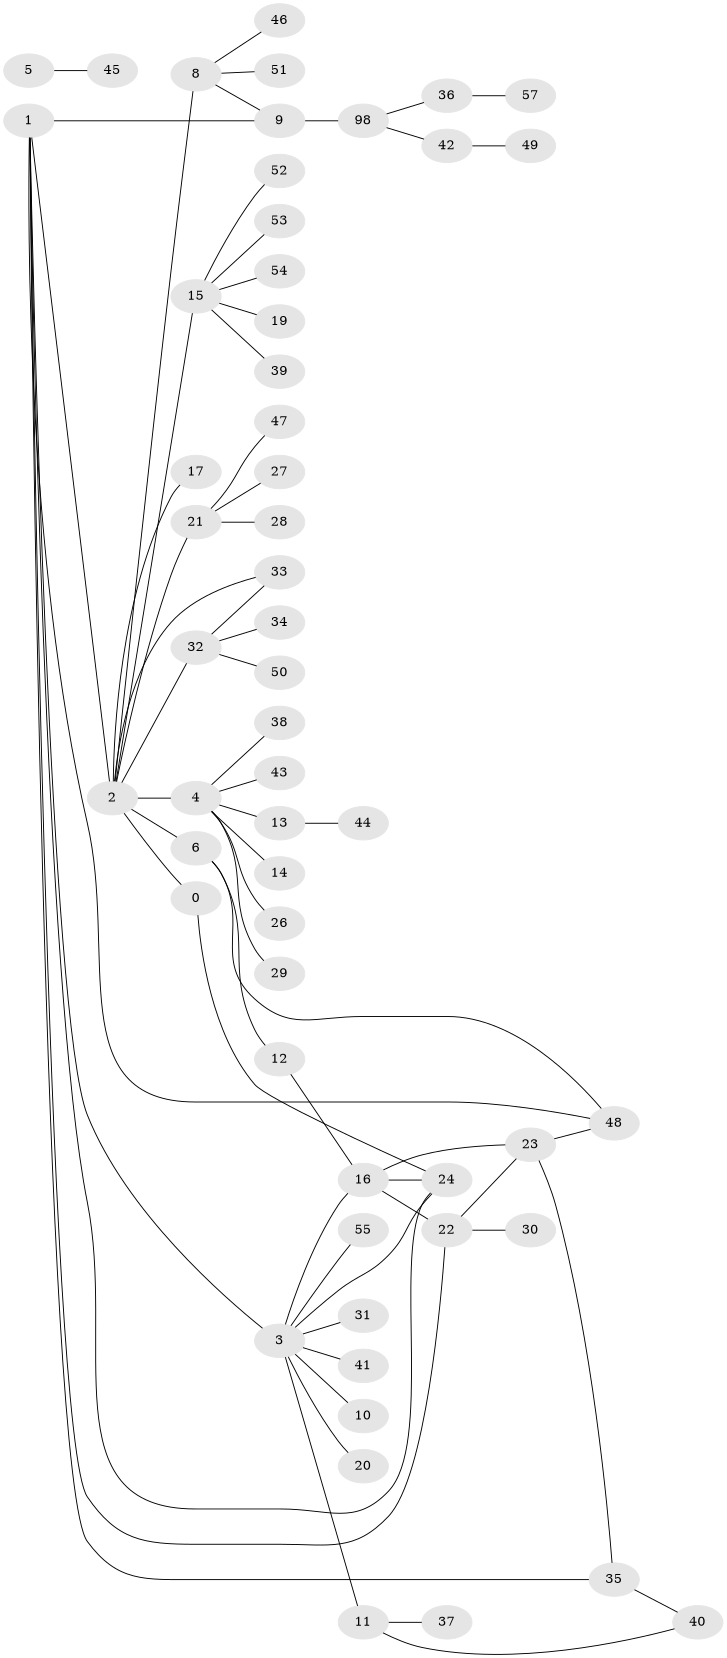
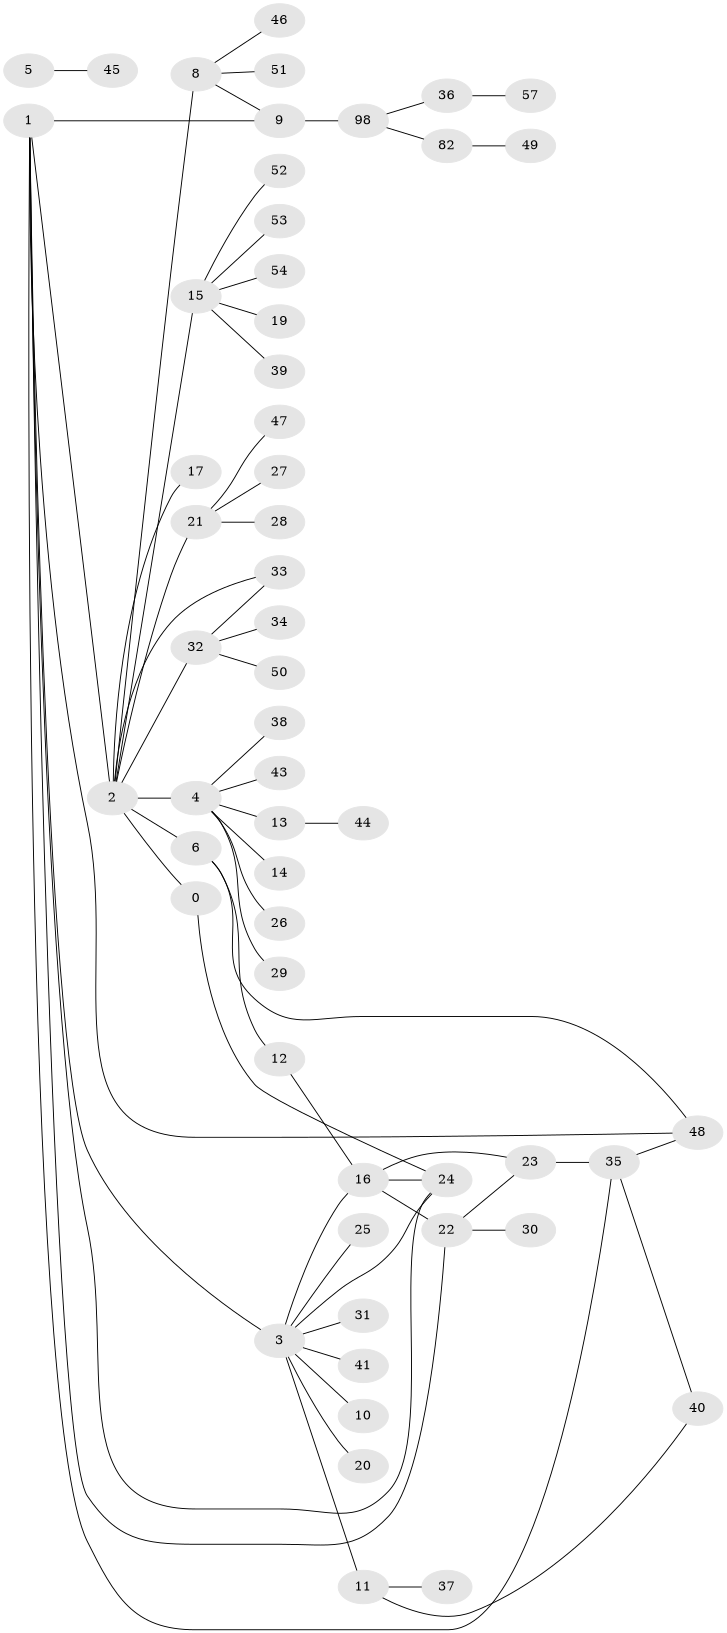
node "42": label "42" -> "82"
edge "48" -- "23": now "48" -- "35"
node "55": label "55" -> "25"
